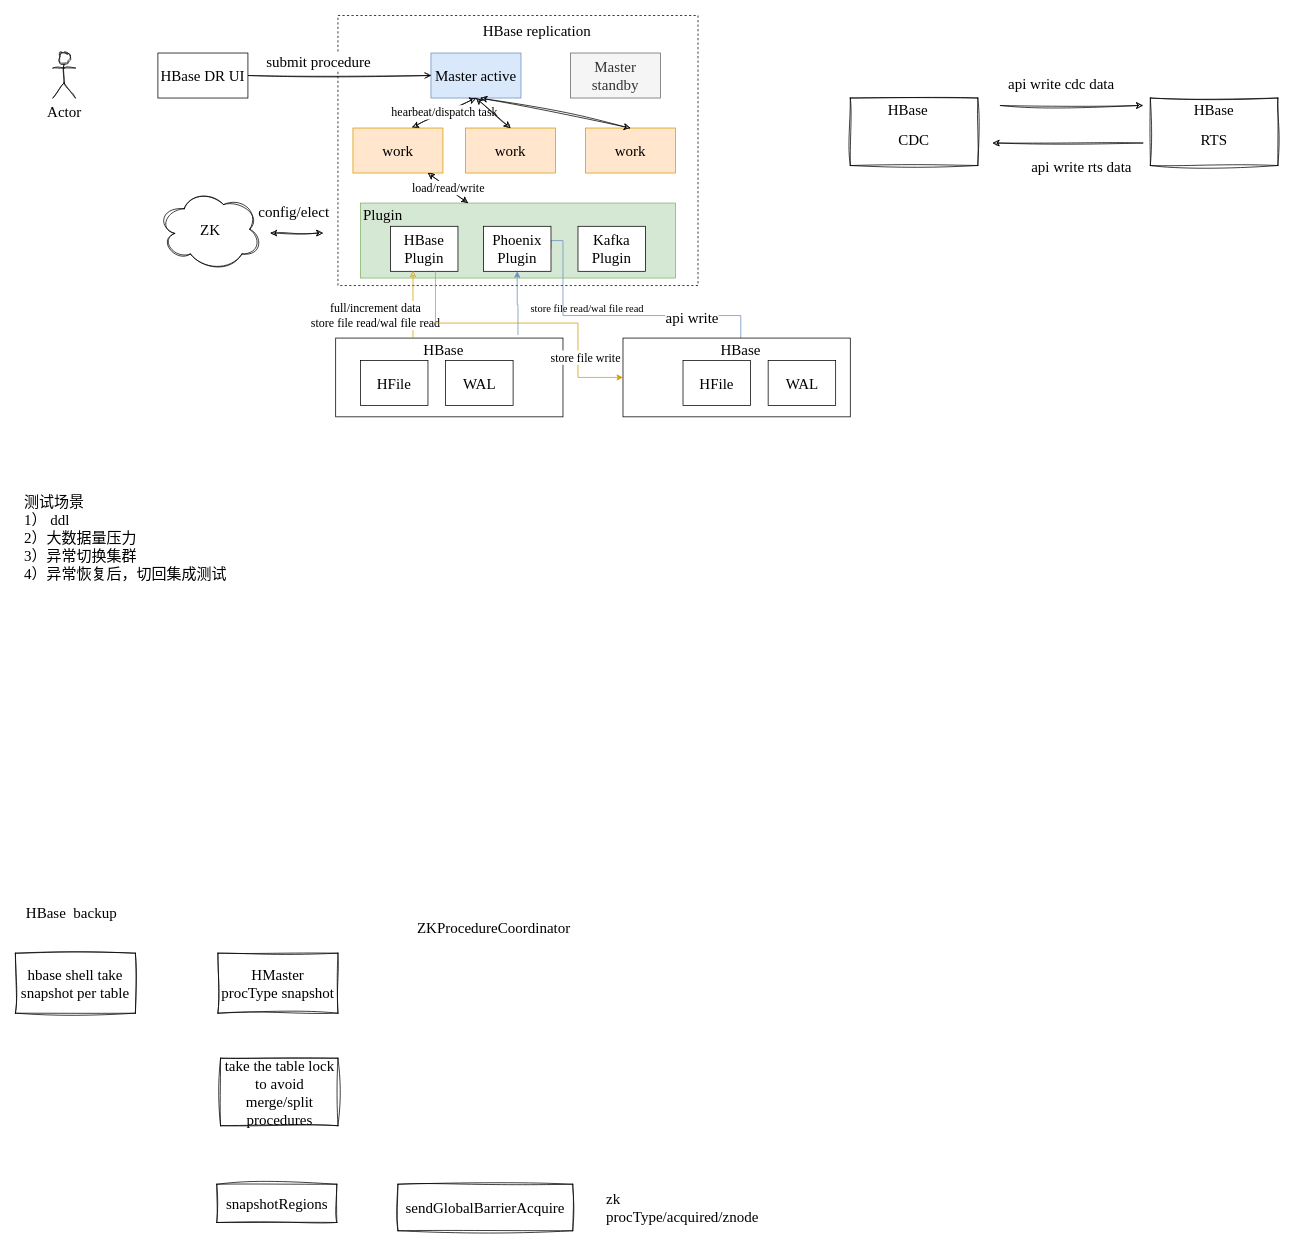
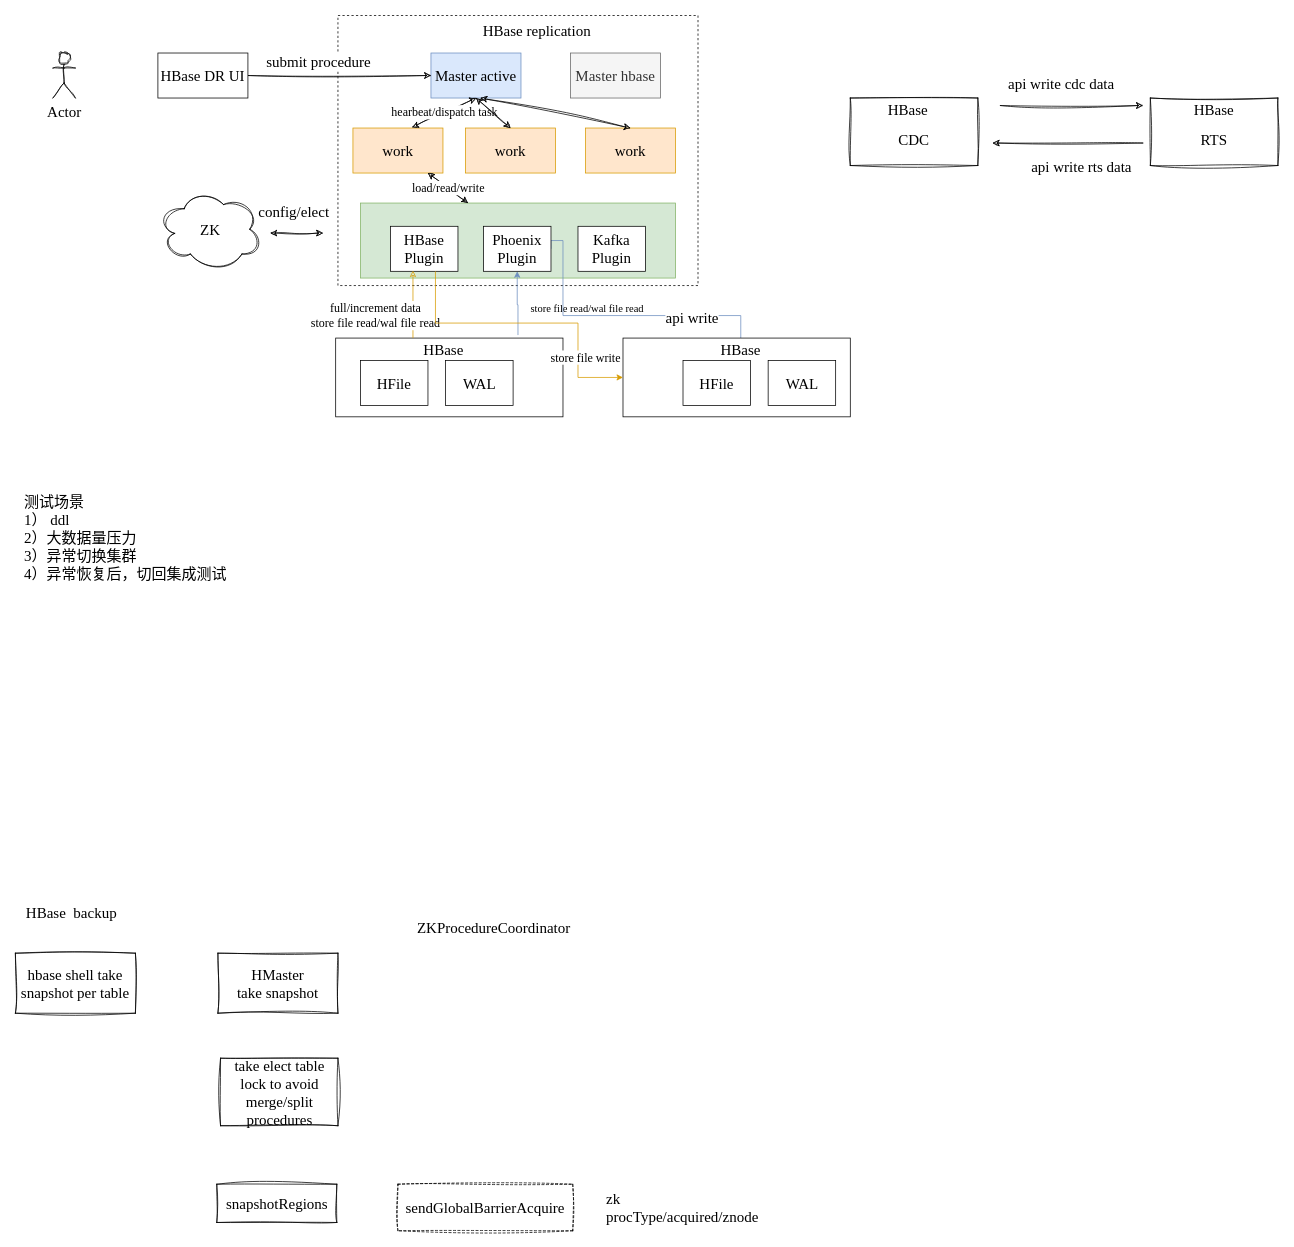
edge "HBase DR UI" -> "Master active": arrowhead open -> classic
node "Master standby": label "Master standby" -> "Master hbase"
node "Plugin": removed
node "HMaster procType snapshot": label "HMaster procType snapshot" -> "HMaster take snapshot"
node "take the table lock to avoid merge/split procedures": label "take the table lock to avoid merge/split procedures" -> "take elect table lock to avoid merge/split procedures"
node "sendGlobalBarrierAcquire": style solid -> dashed
